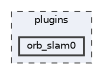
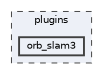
node "orb_slam0": label "orb_slam0" -> "orb_slam3"
